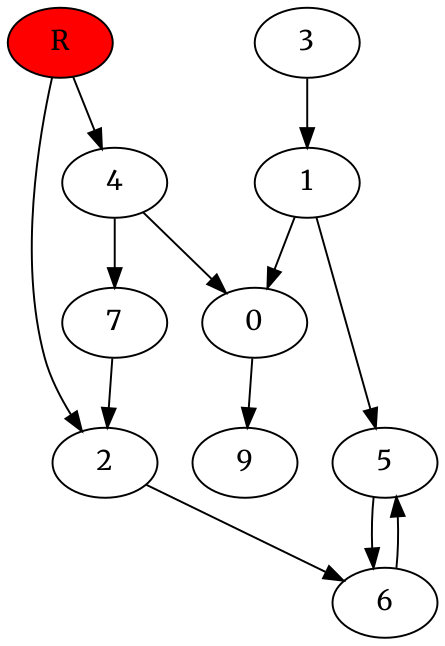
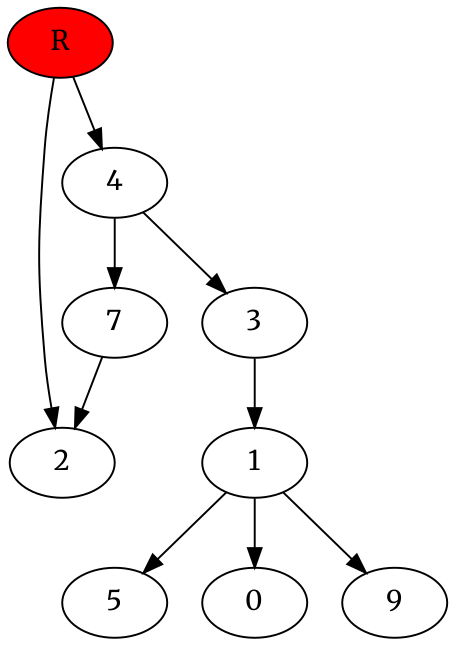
edge "4" -> "0": now "4" -> "3"
edge "0" -> "9": now "1" -> "9"
node "6": removed
